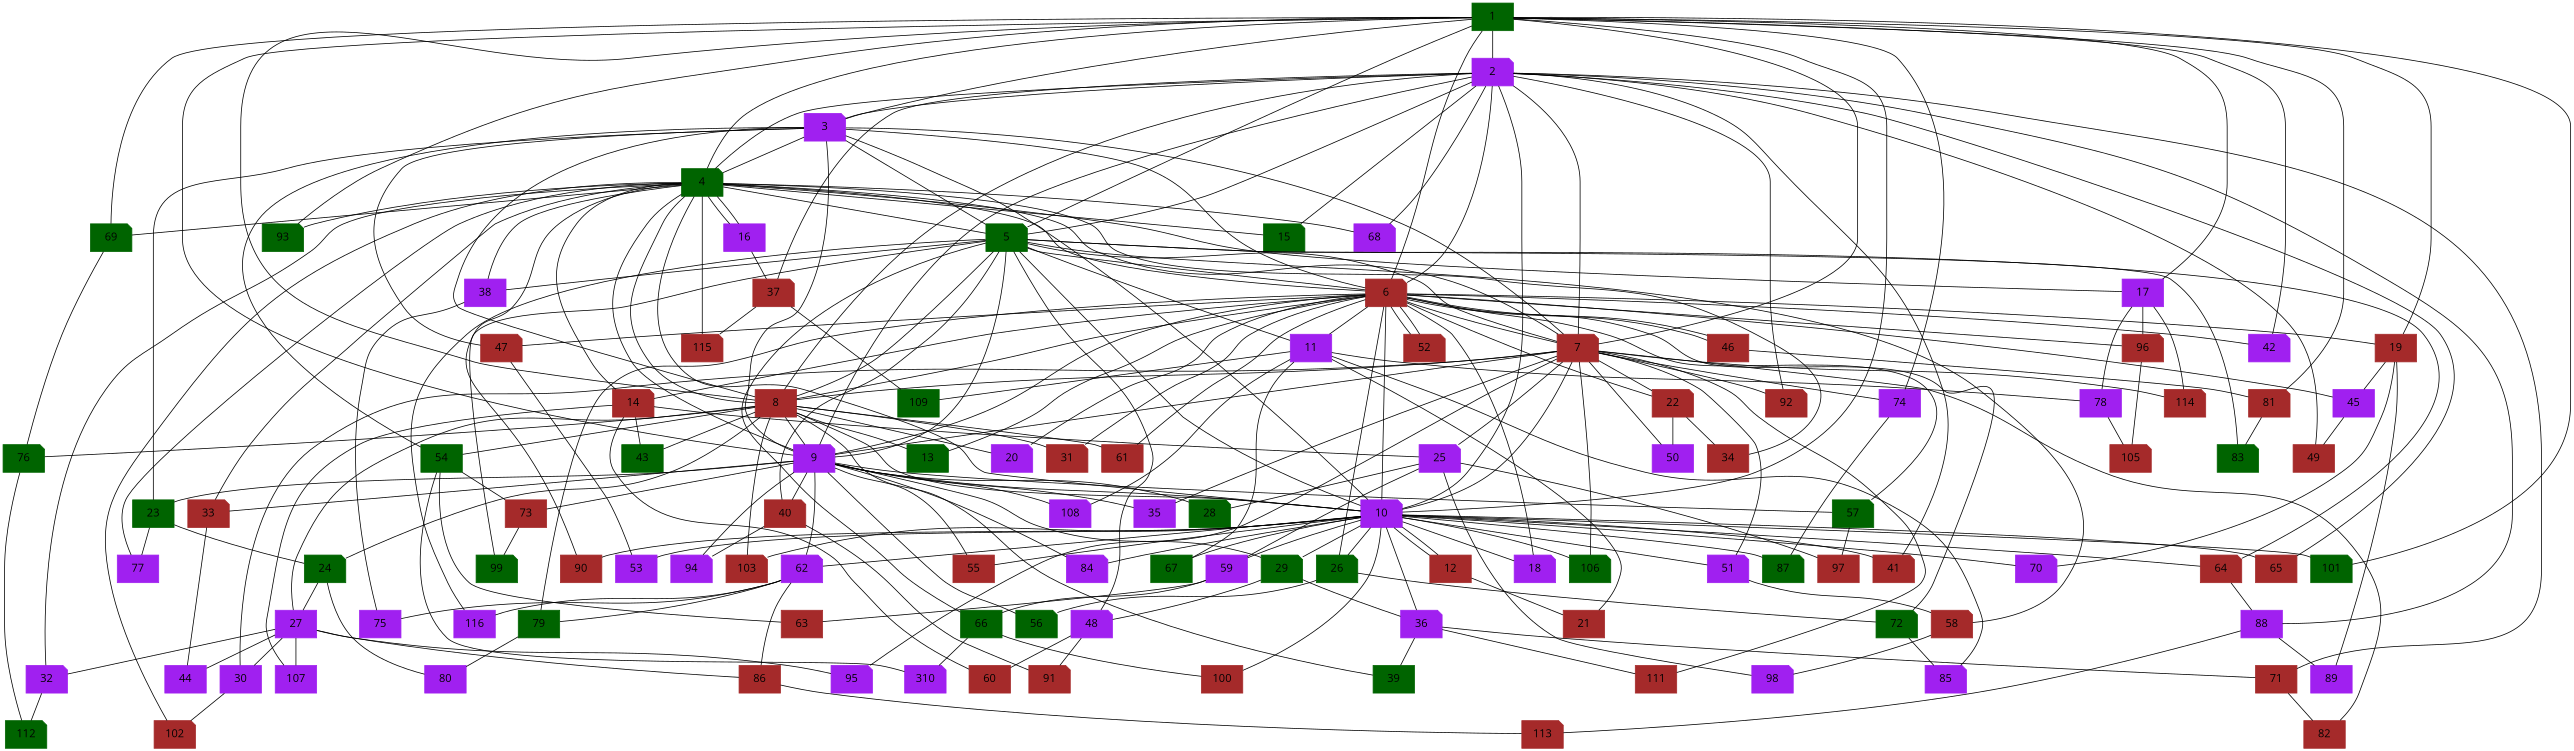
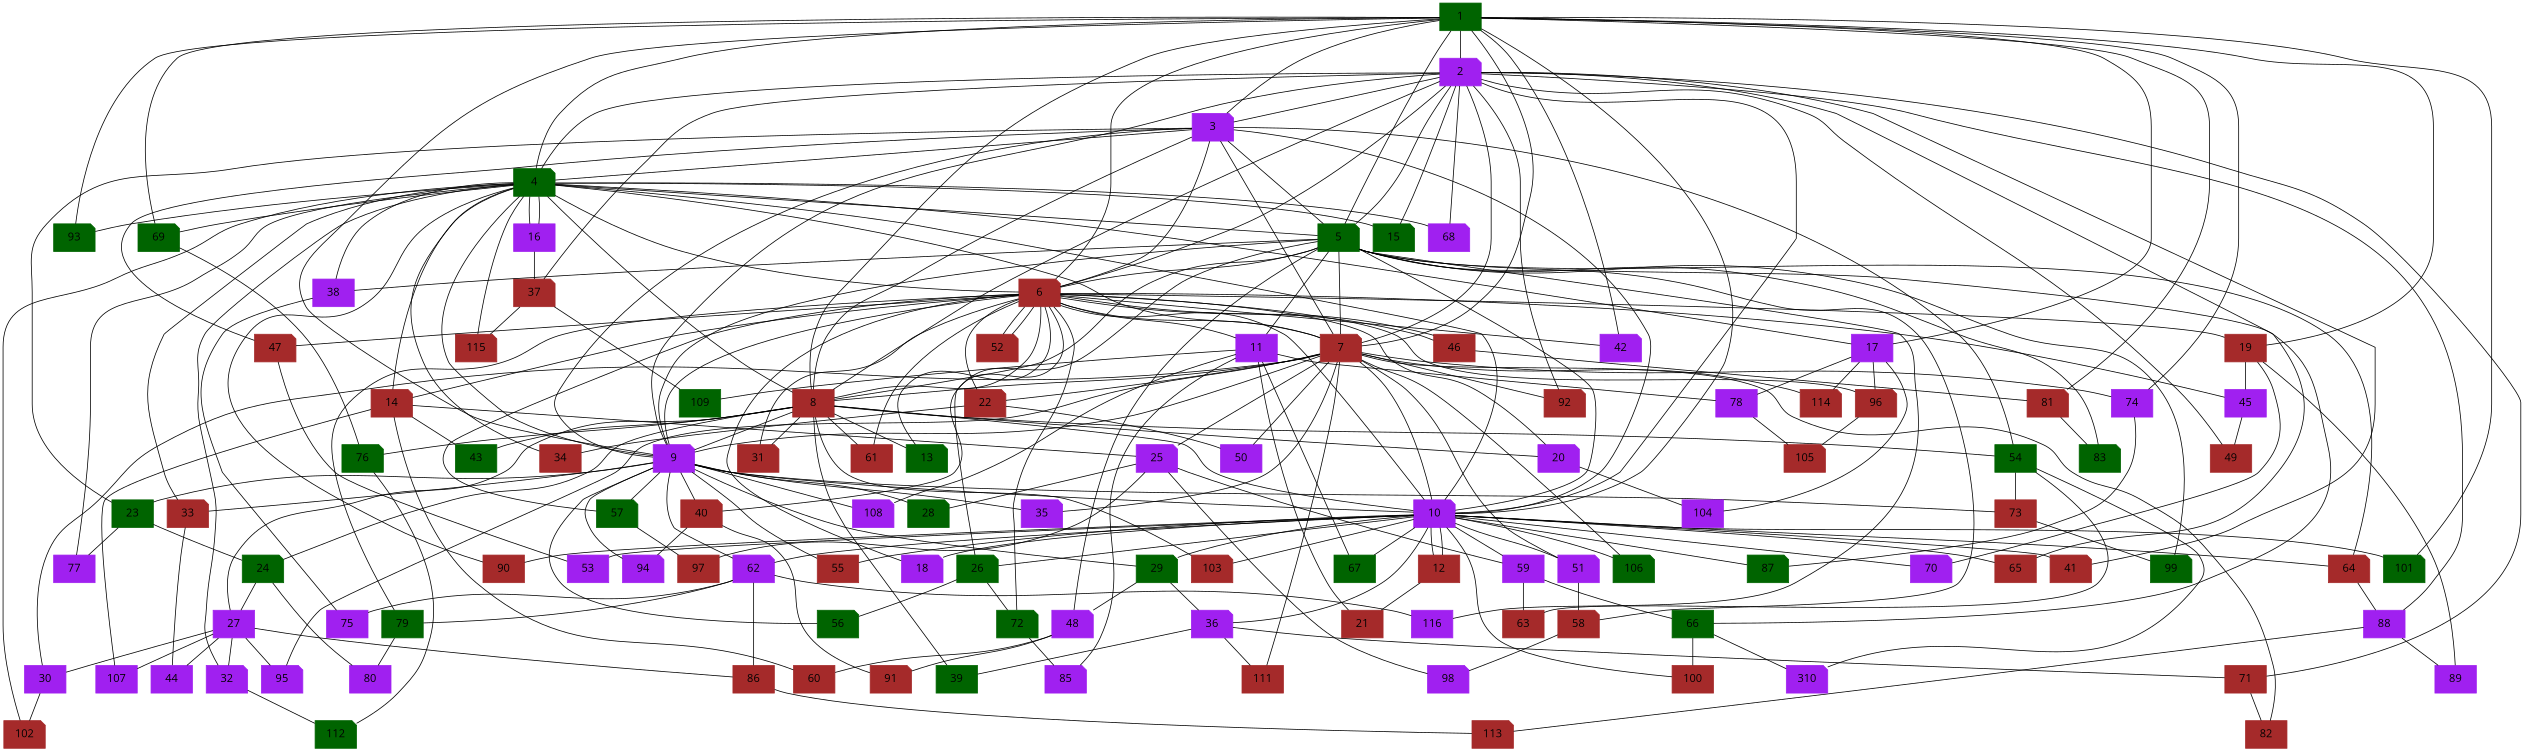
node "35": shape box -> note
node "104": added
node "84": removed
